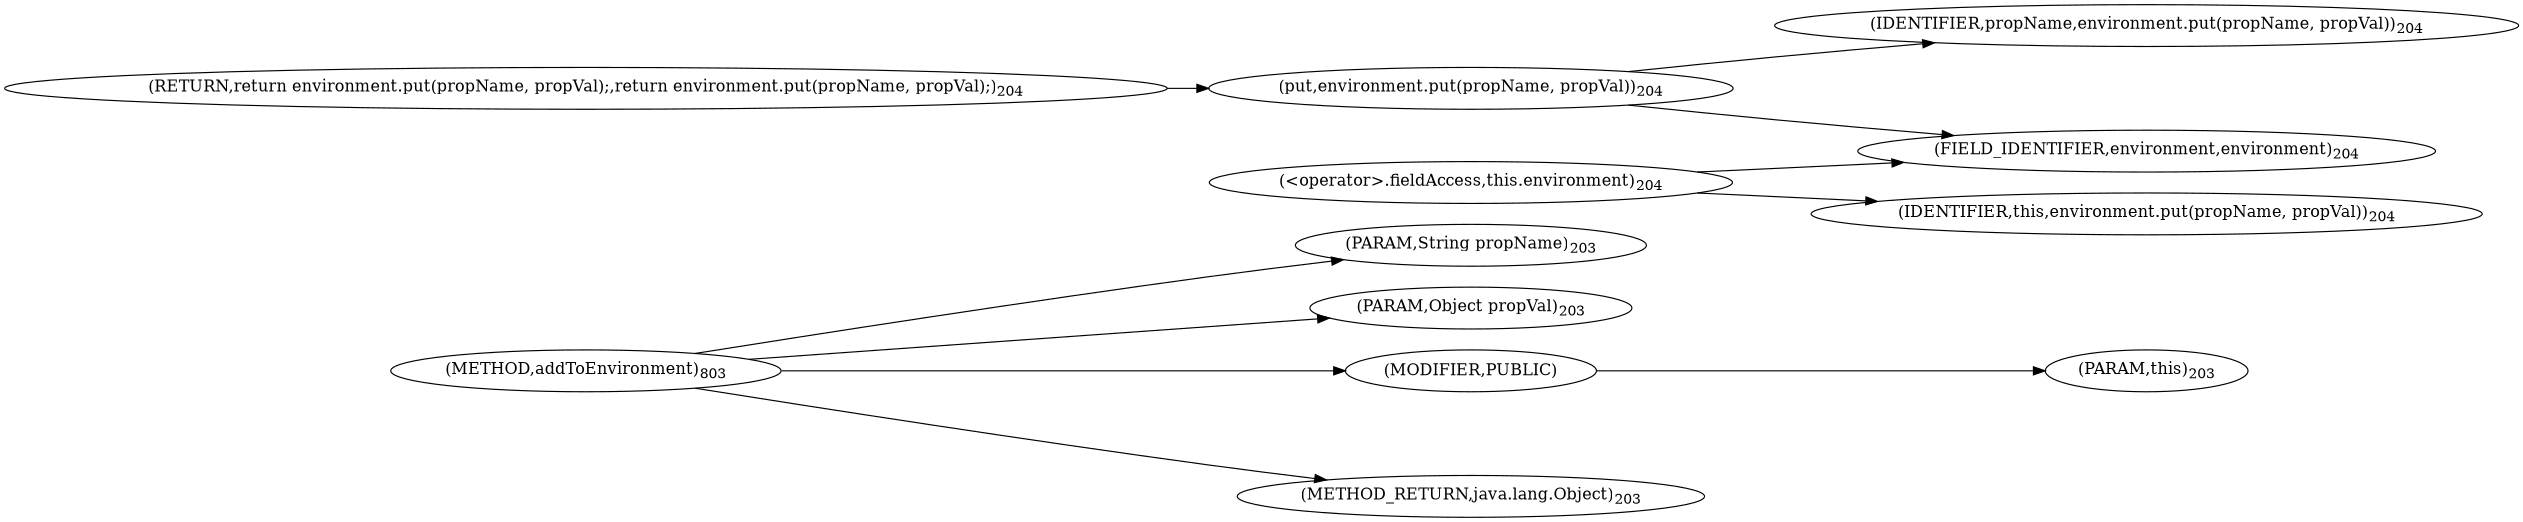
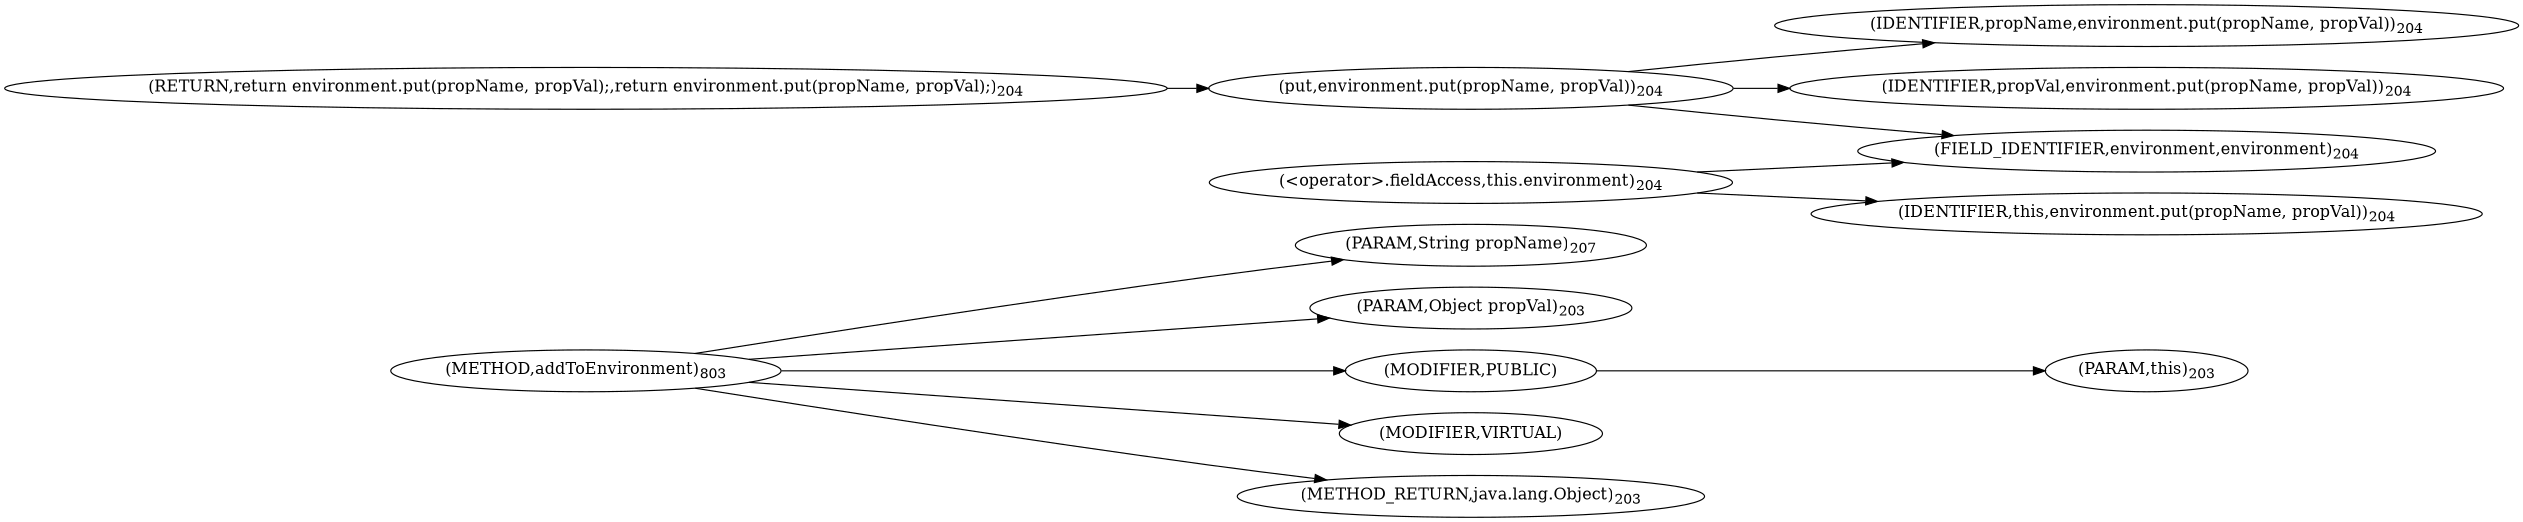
node "(IDENTIFIER,propVal,environment.put(propName, propVal))": added
node "(PARAM,String propName)": text "203" -> "207"
node "(MODIFIER,VIRTUAL)": added
